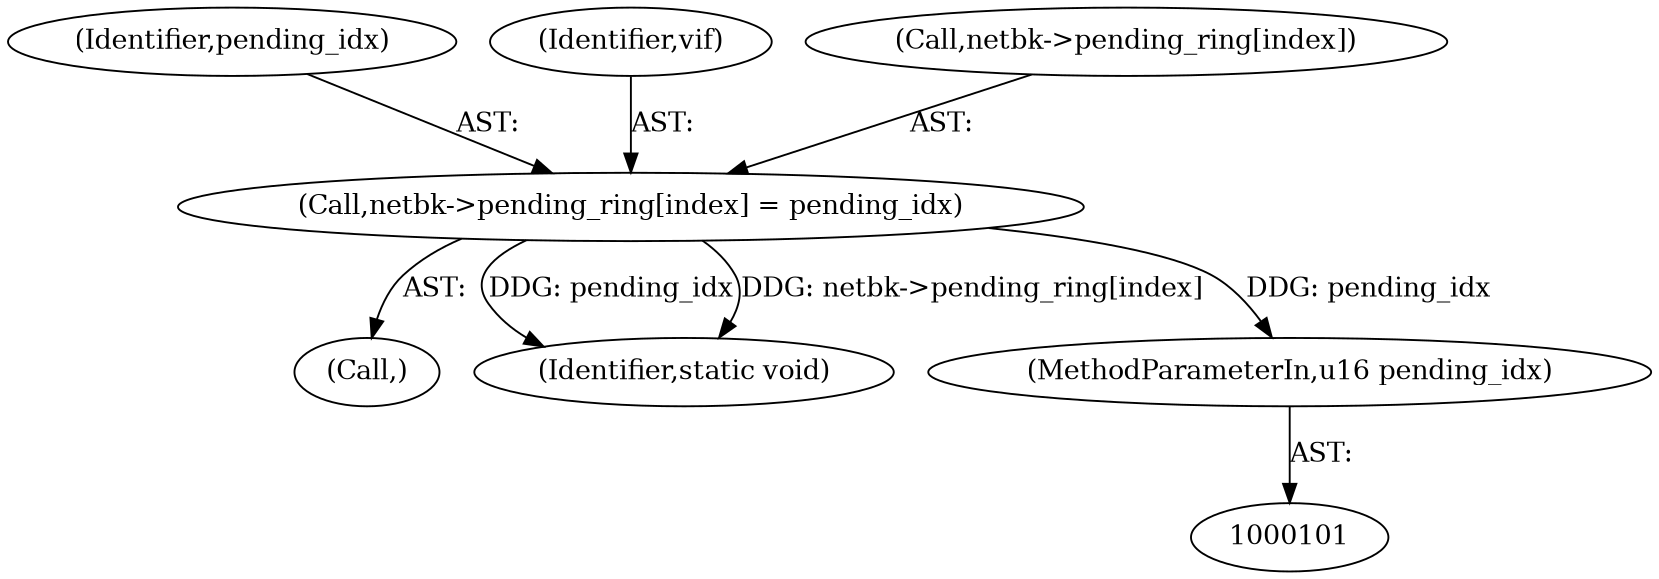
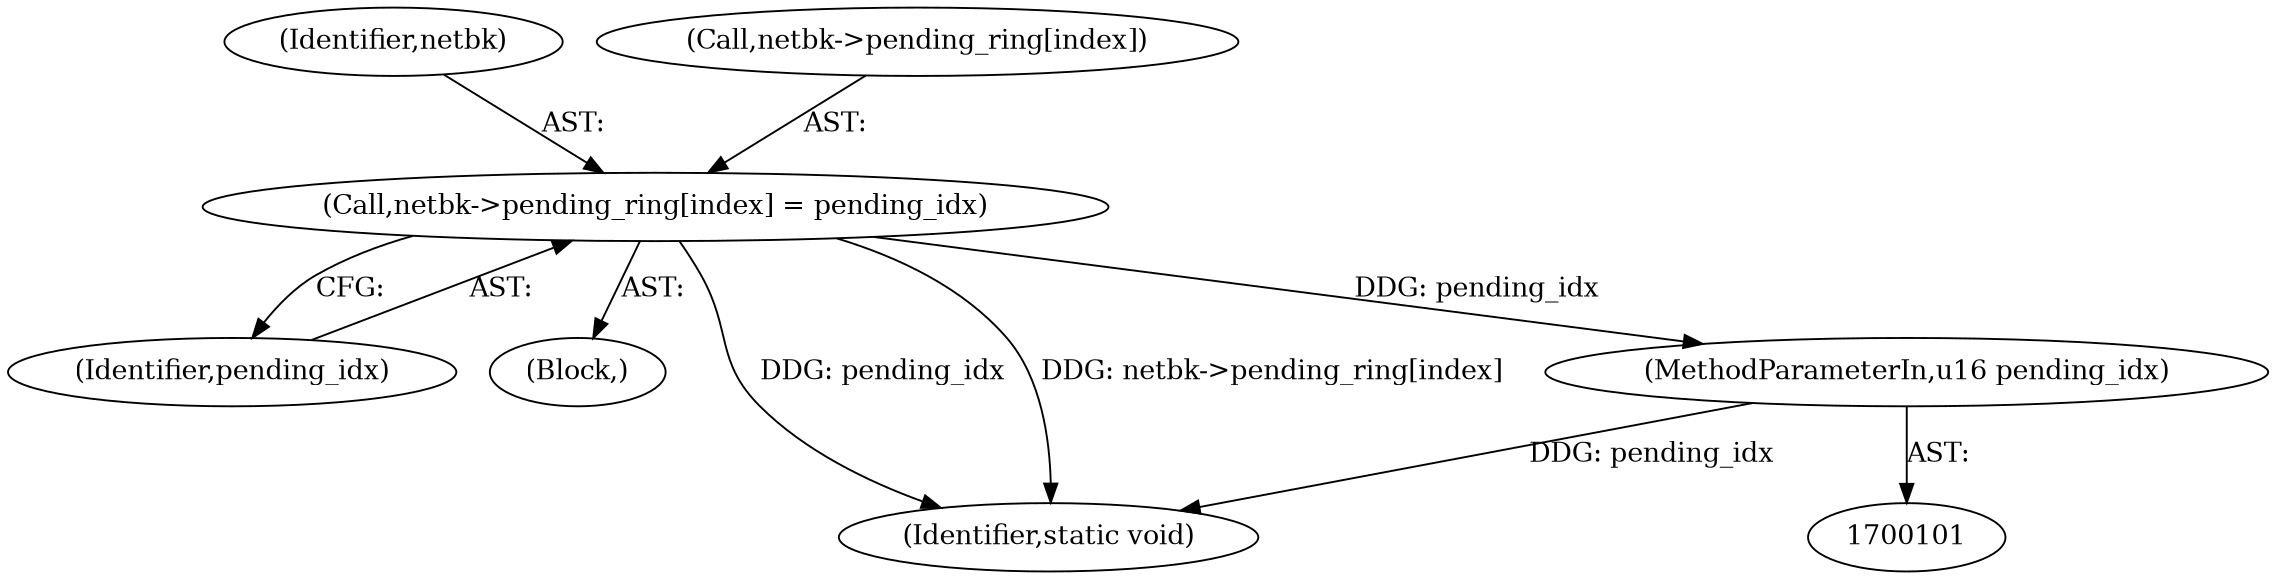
node "(Identifier,vif)": label "(Identifier,vif)" -> "(Identifier,netbk)"
edge "(Call,netbk->pending_ring[index] = pending_idx)" -> "(Identifier,pending_idx)": added, label "CFG:"
node "(Call,)": label "(Call,)" -> "(Block,)"
edge "(MethodParameterIn,u16 pending_idx)" -> "(Identifier,static void)": added, label "DDG: pending_idx"
node "1000101": label "1000101" -> "1700101"
